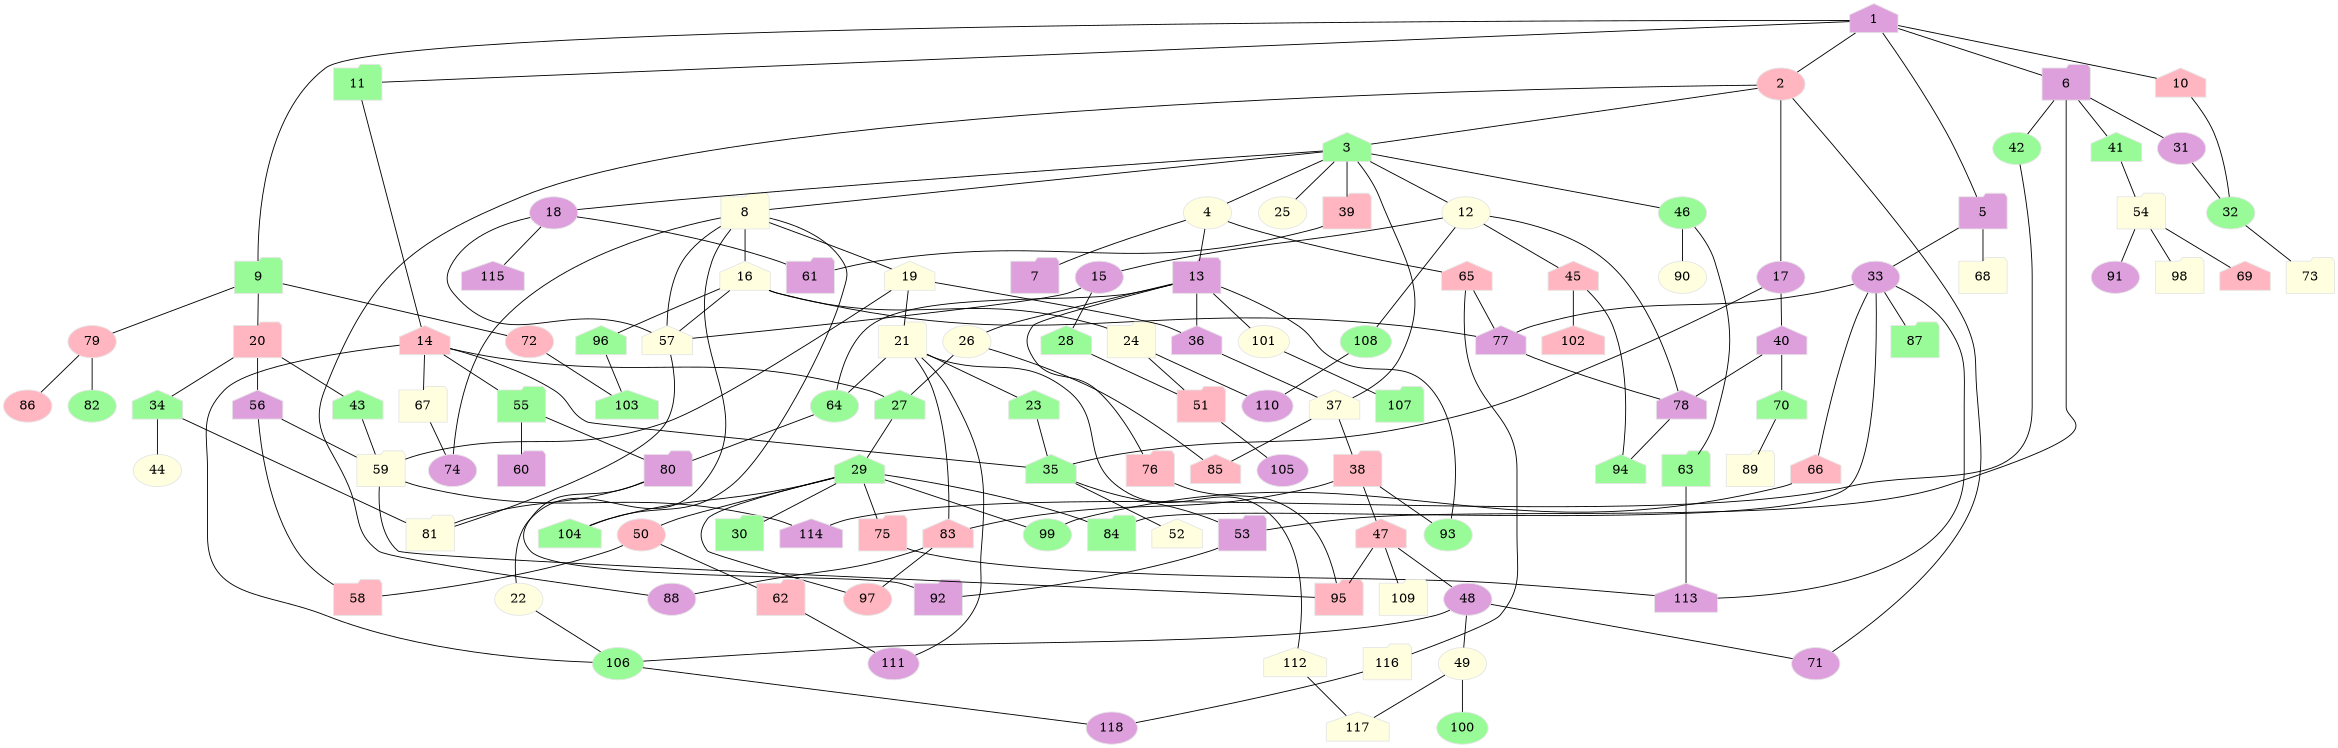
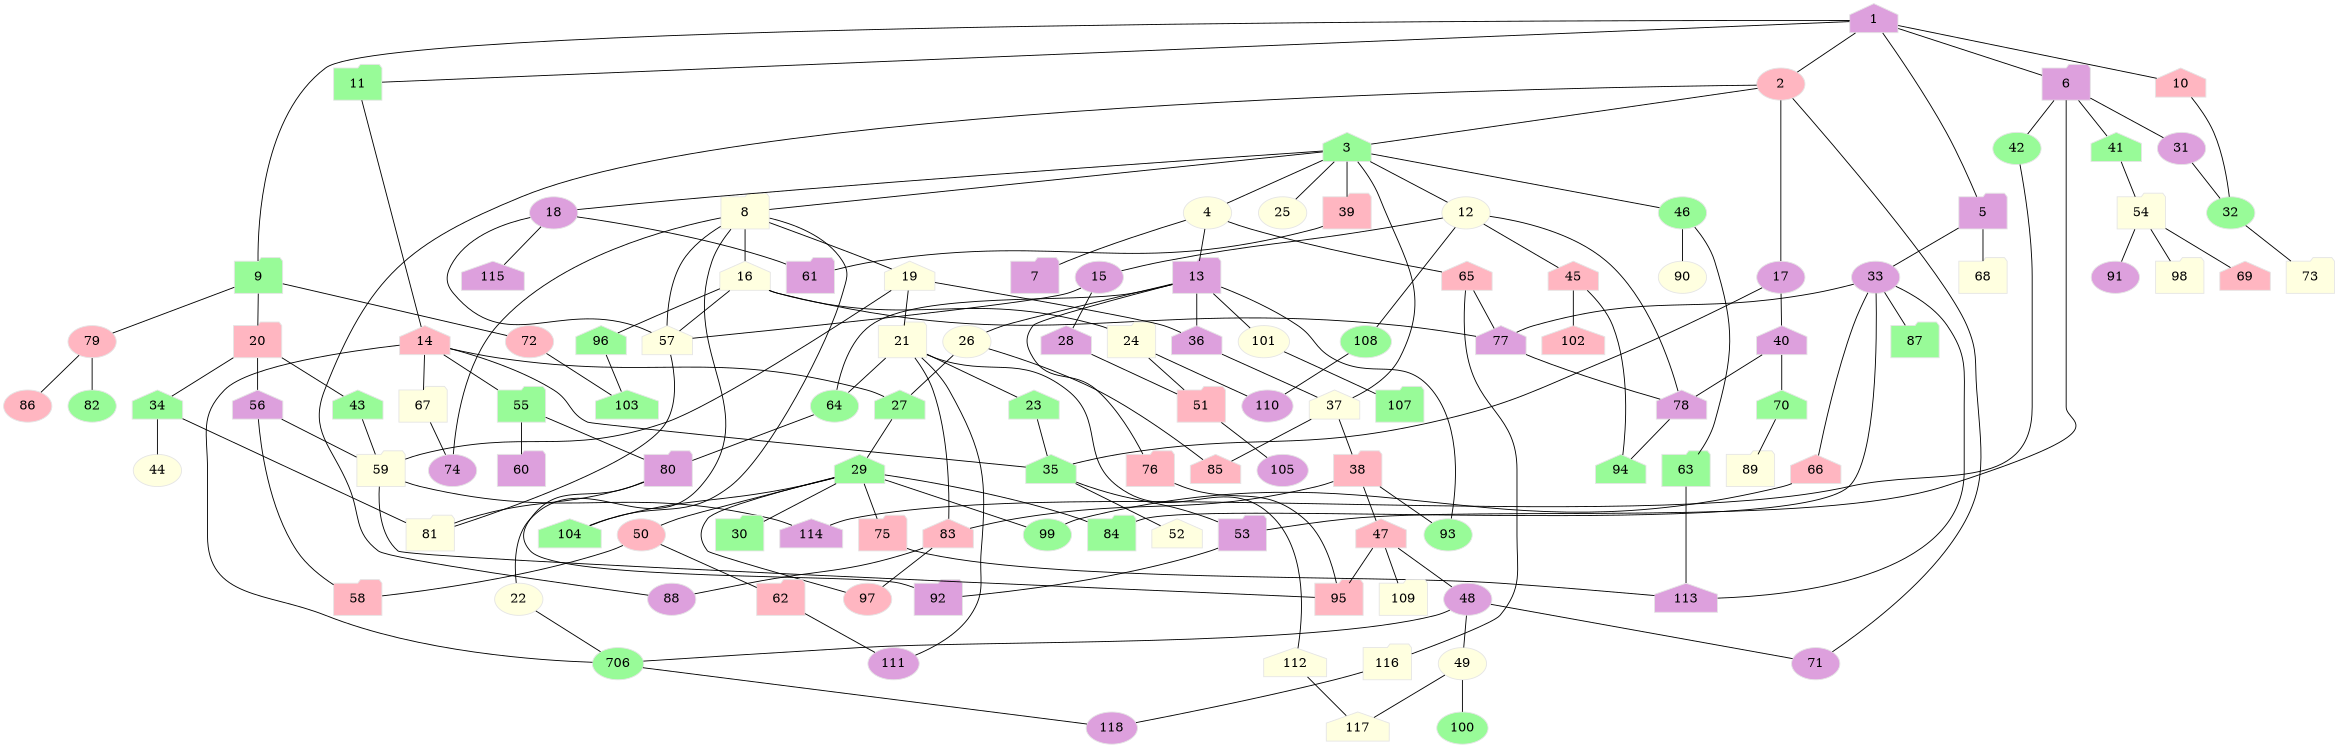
node "28": fillcolor palegreen -> plum
node "106": label "106" -> "706"
